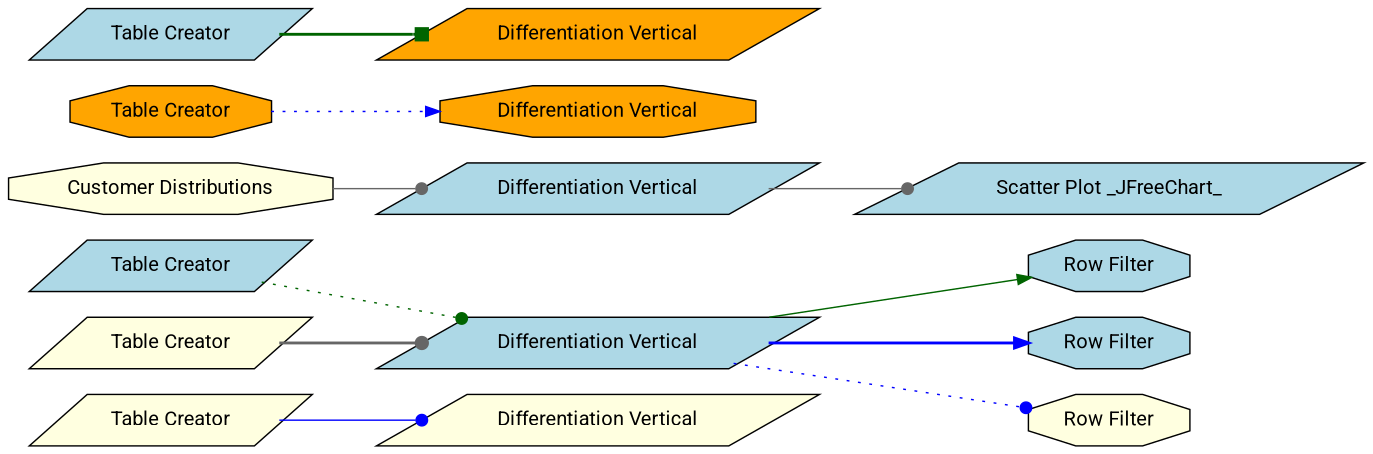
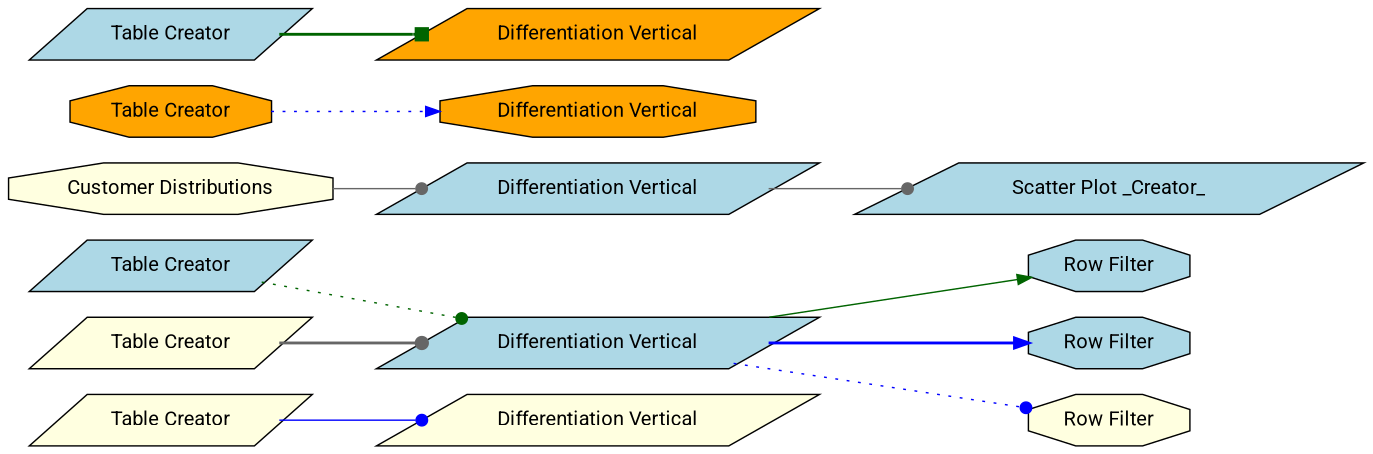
node "Scatter Plot _JFreeChart_": label "Scatter Plot _JFreeChart_" -> "Scatter Plot _Creator_"
